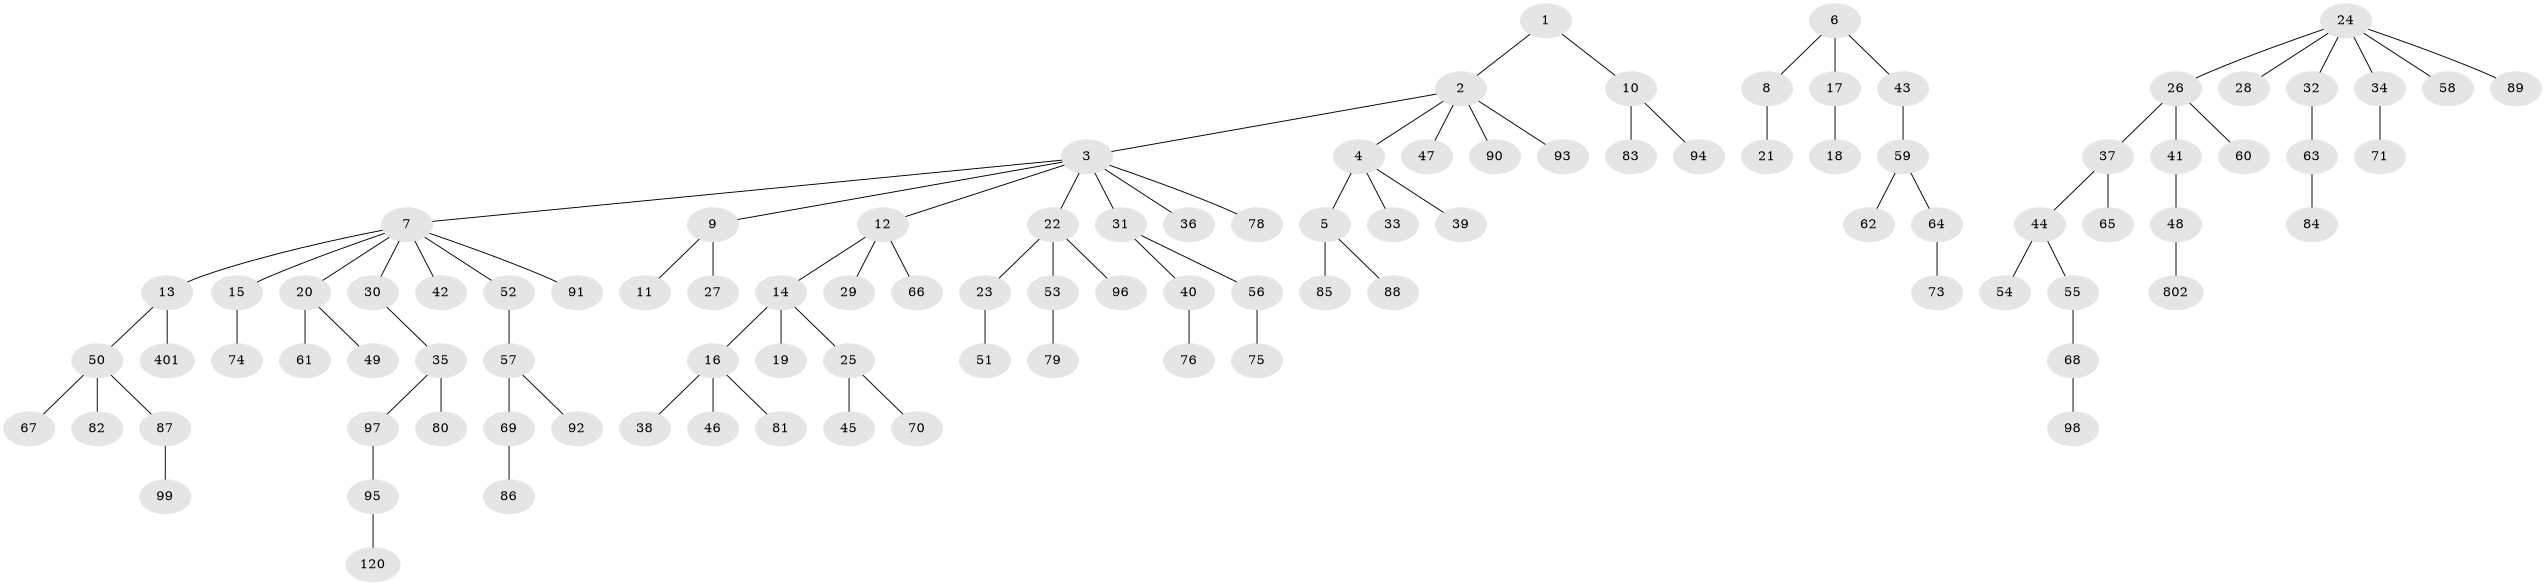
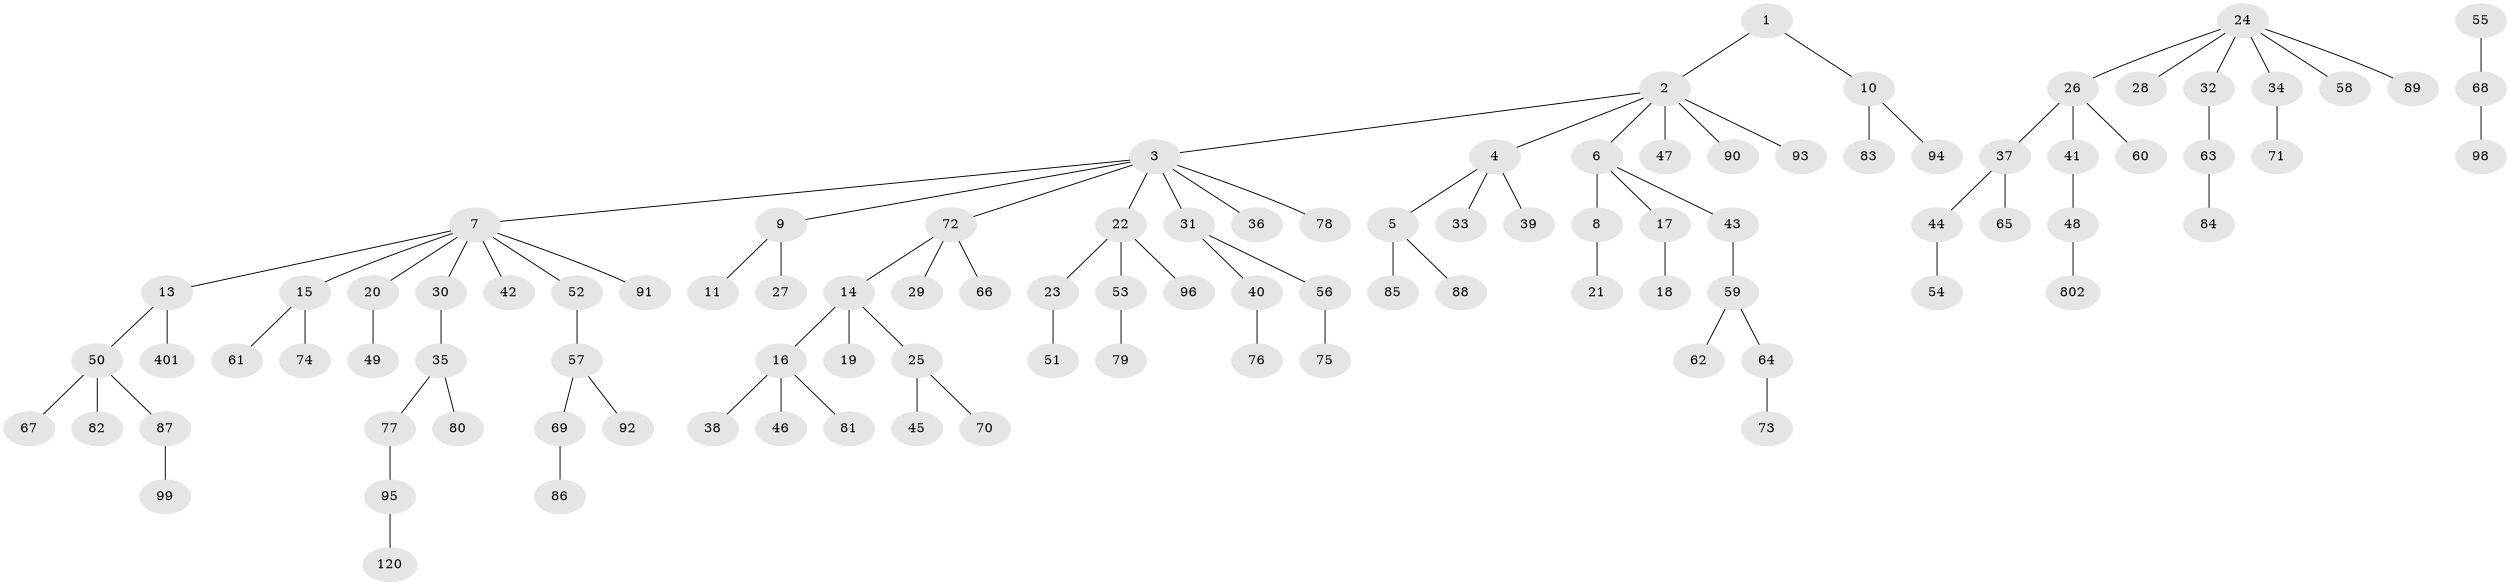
edge "2" -- "6": added
node "12": label "12" -> "72"
edge "44" -- "55": removed
edge "20" -- "61": now "15" -- "61"
node "97": label "97" -> "77"
